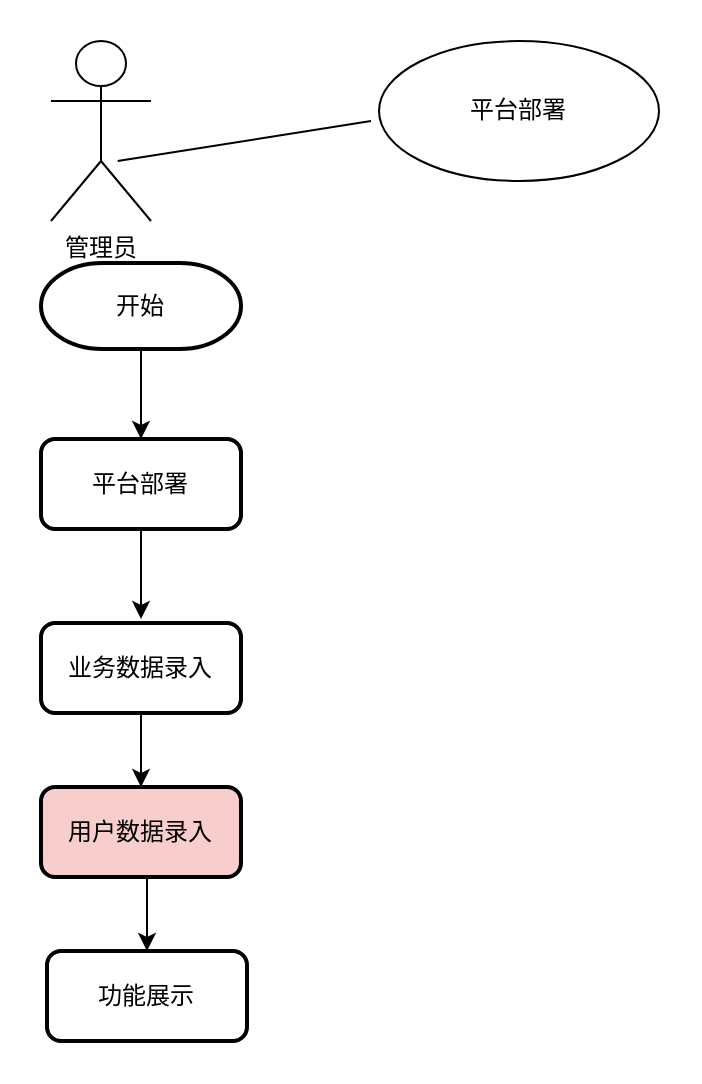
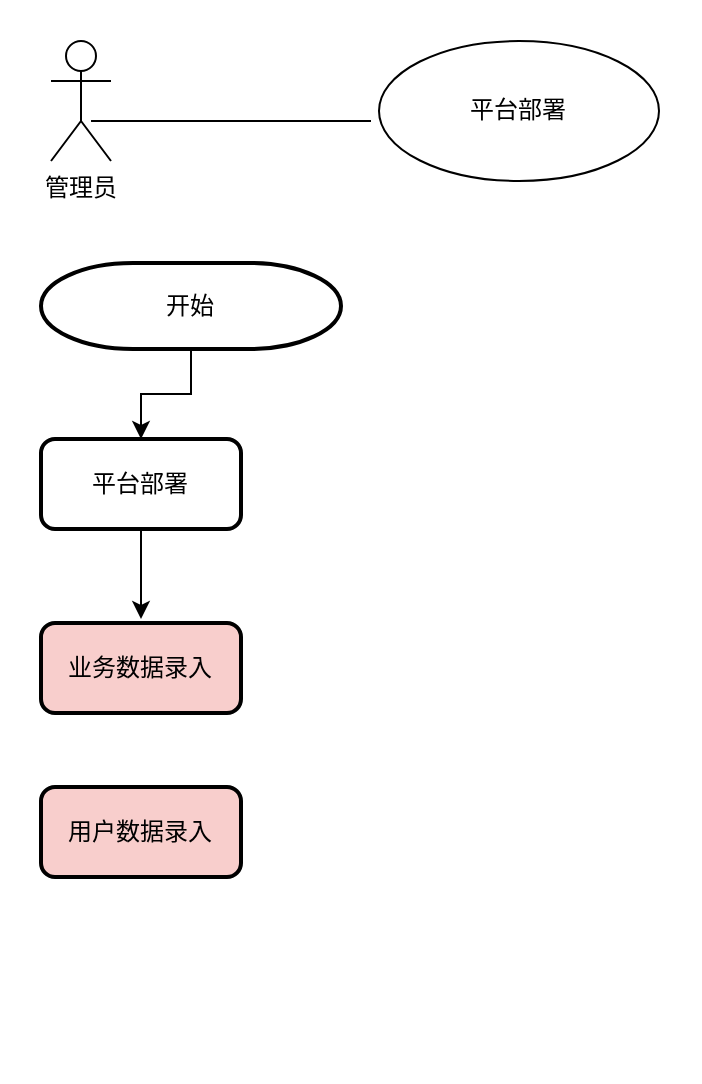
node "管理员": size 100x180 -> 60x120
node "开始": size 200x86 -> 300x86
node "业务数据录入": fillcolor #ffffff -> #f8cecc
edge "业务数据录入" -> "用户数据录入": removed
edge "用户数据录入" -> "功能展示": removed
node "功能展示": removed
